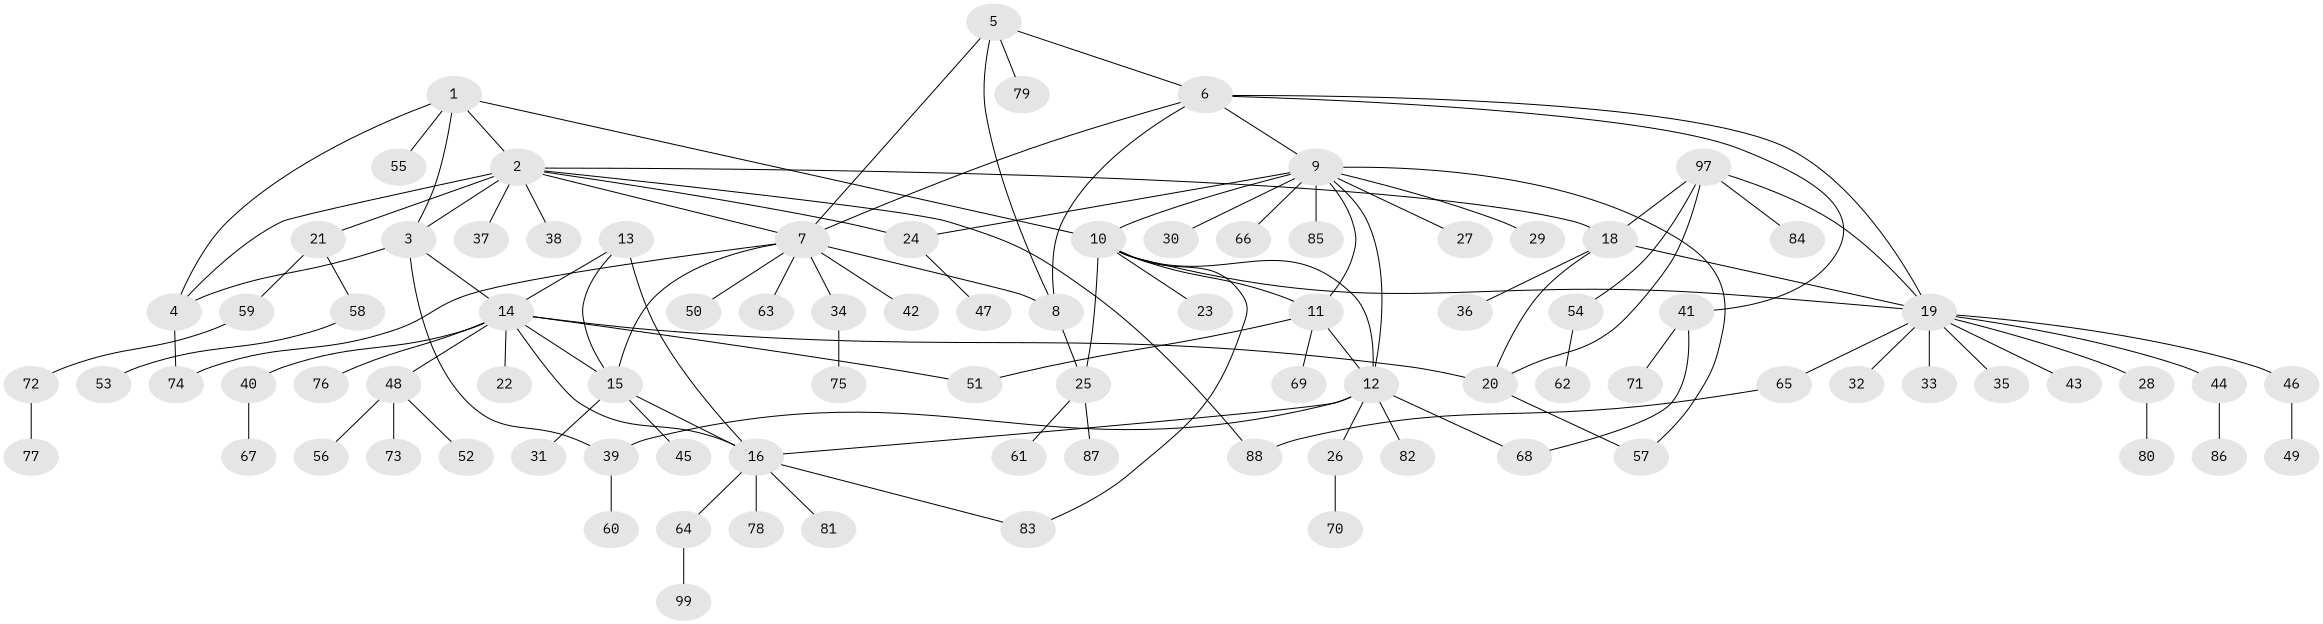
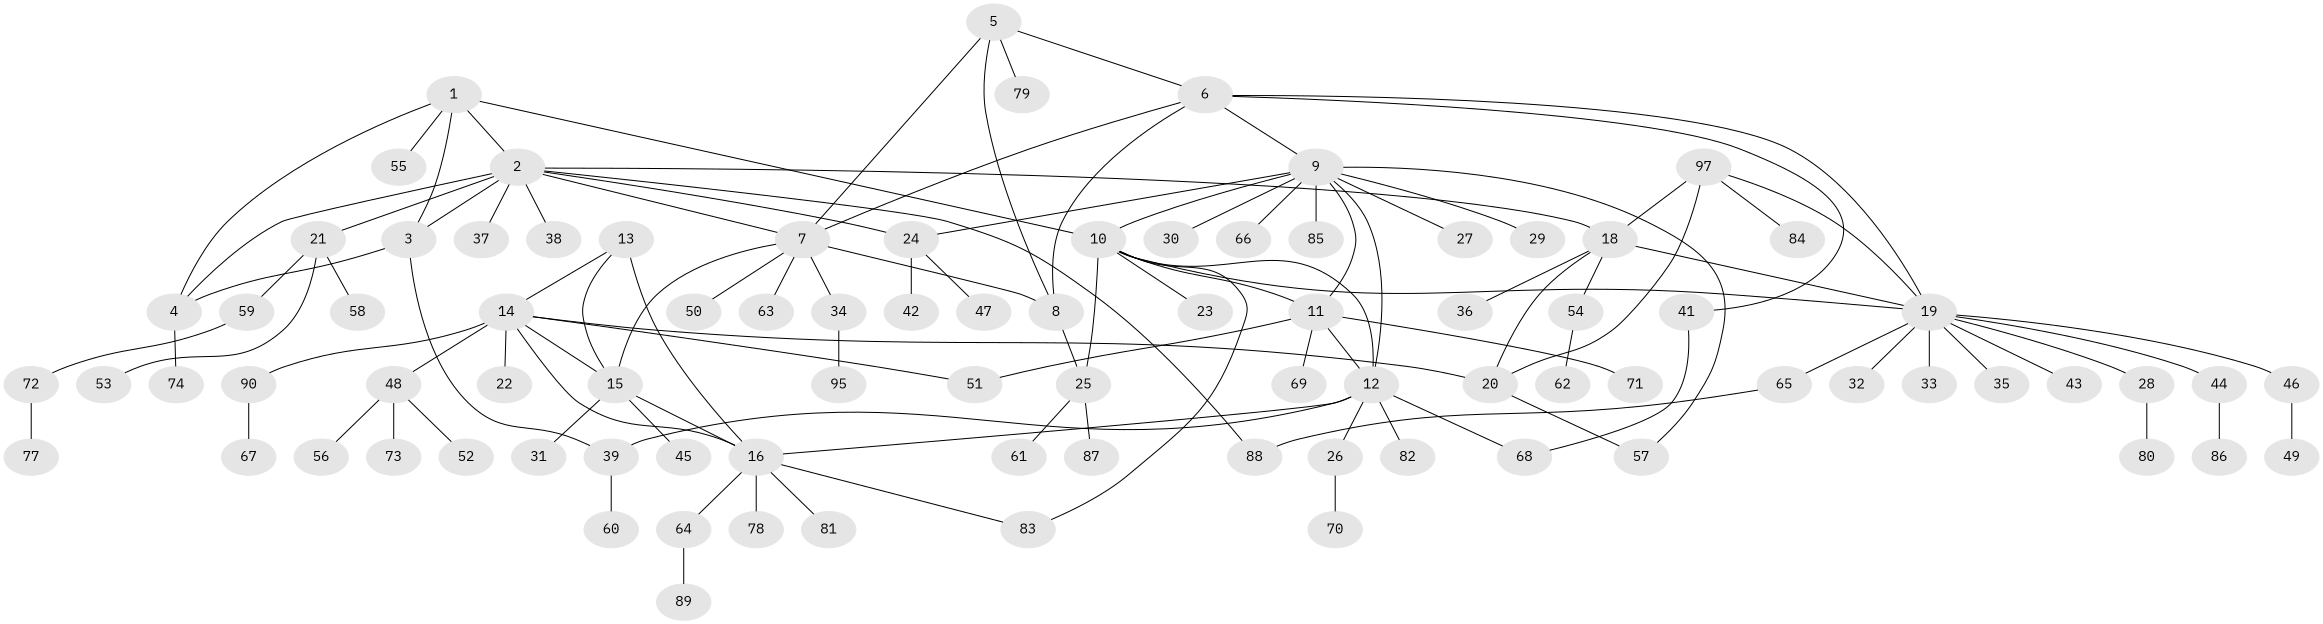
edge "97" -- "54": now "18" -- "54"
edge "3" -- "14": removed
edge "7" -- "42": now "24" -- "42"
edge "7" -- "74": removed
edge "58" -- "53": now "21" -- "53"
edge "41" -- "71": now "11" -- "71"
node "40": label "40" -> "90"
node "76": removed
node "75": label "75" -> "95"
node "99": label "99" -> "89"
